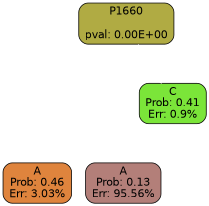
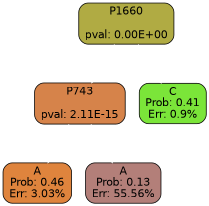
node "P743 pval: 2.11E-15": added
node "A Prob: 0.13 Err: 95.56%": label "A Prob: 0.13 Err: 95.56%" -> "A Prob: 0.13 Err: 55.56%"
